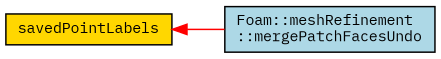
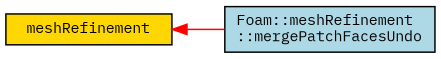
node "savedPointLabels": label "savedPointLabels" -> "meshRefinement"
